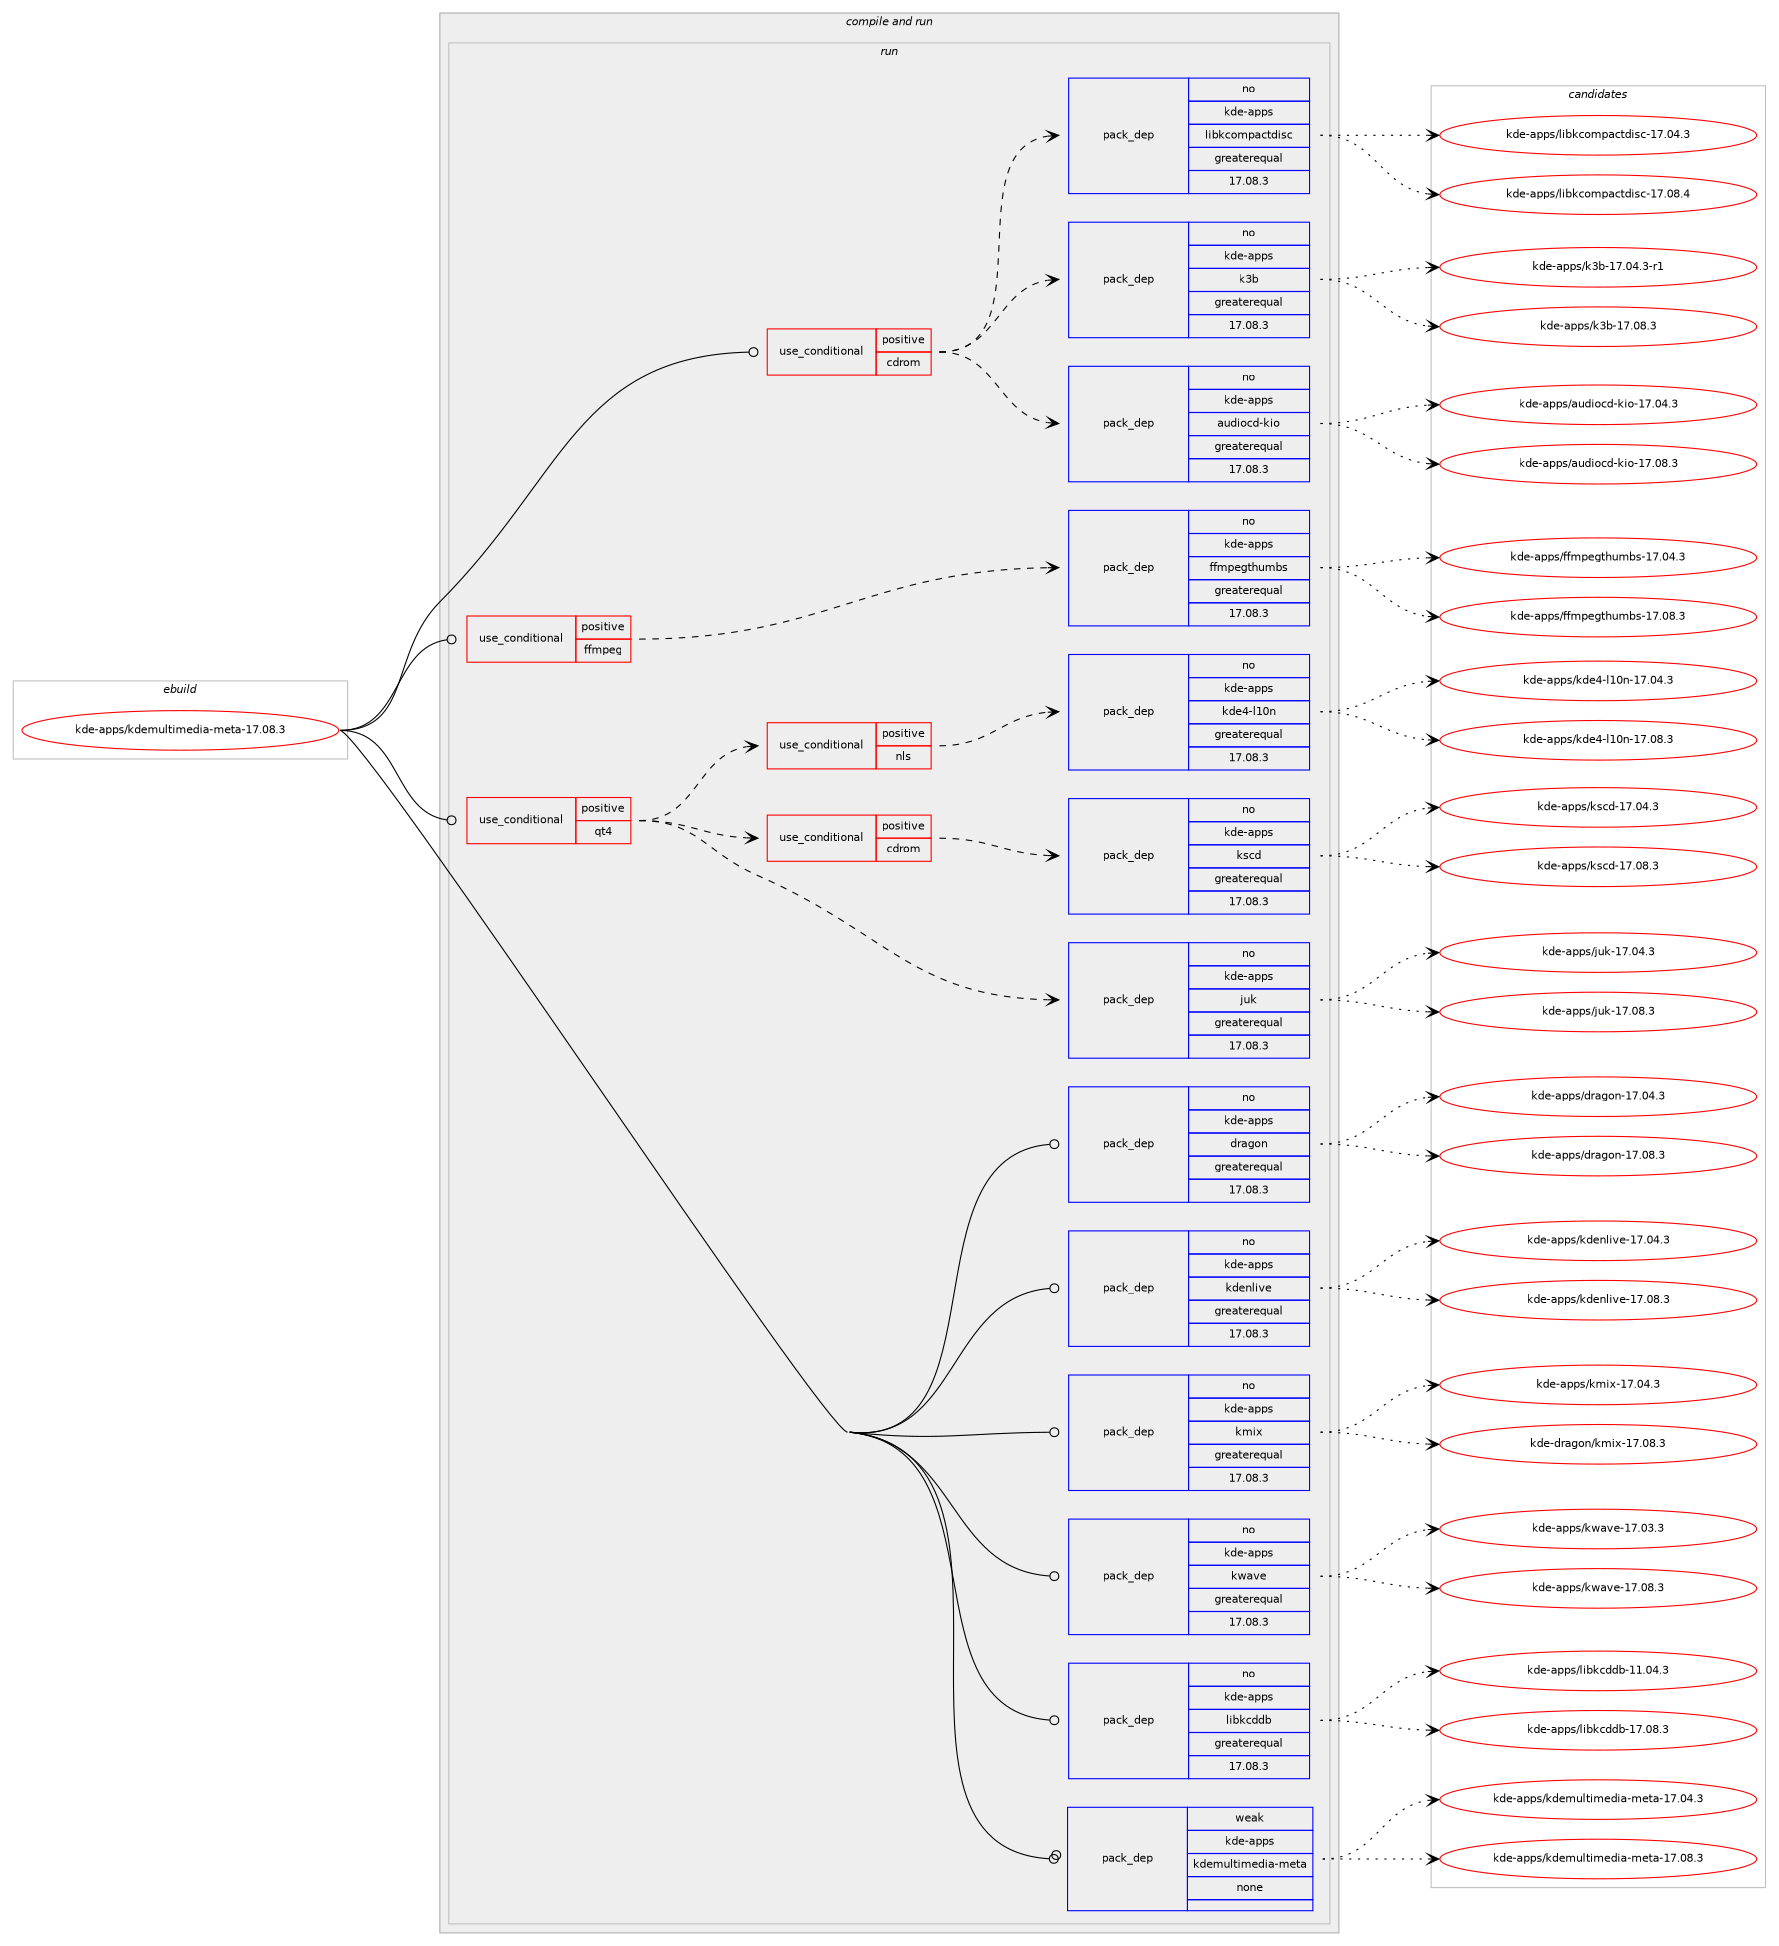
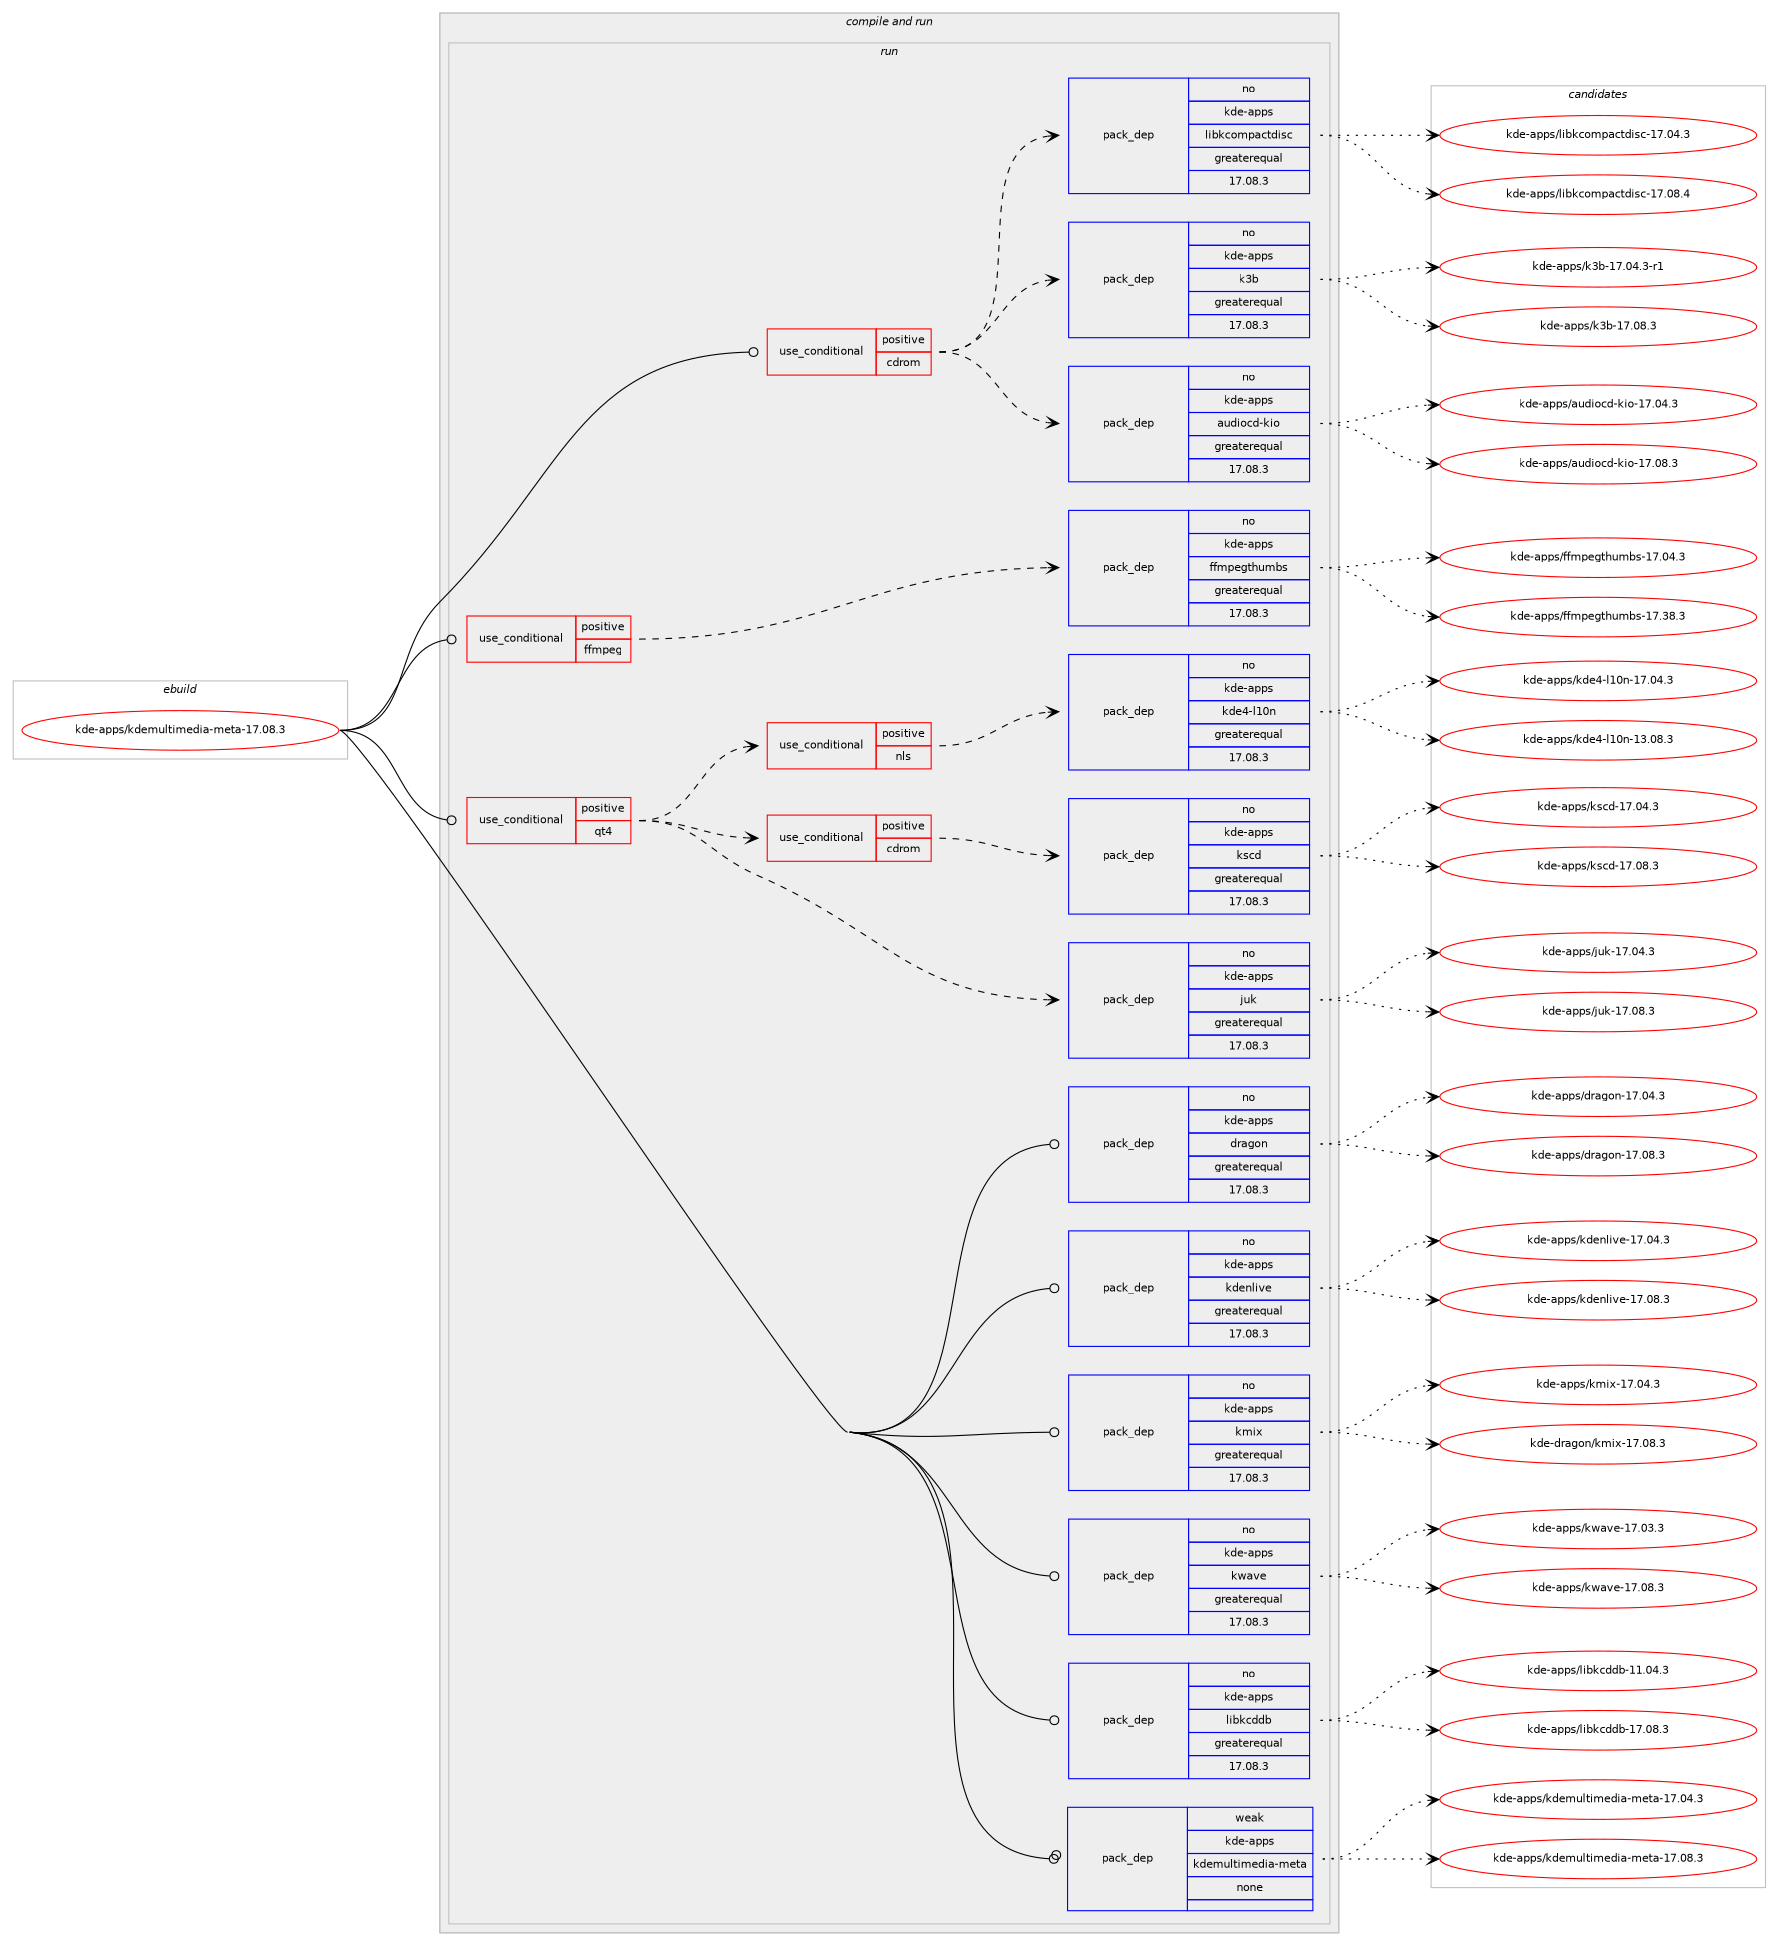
node "kde-apps/ffmpegthumbs-17.08.3": label "kde-apps/ffmpegthumbs-17.08.3" -> "kde-apps/ffmpegthumbs-17.38.3"
node "kde-apps/kde4-l10n-17.08.3": label "kde-apps/kde4-l10n-17.08.3" -> "kde-apps/kde4-l10n-13.08.3"
